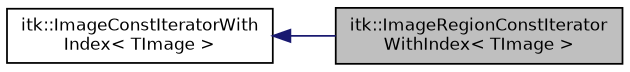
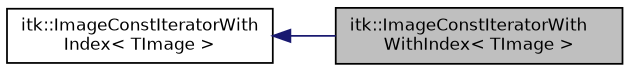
node "itk::ImageRegionConstIterator WithIndex< TImage >": label "itk::ImageRegionConstIterator WithIndex< TImage >" -> "itk::ImageConstIteratorWith WithIndex< TImage >"
